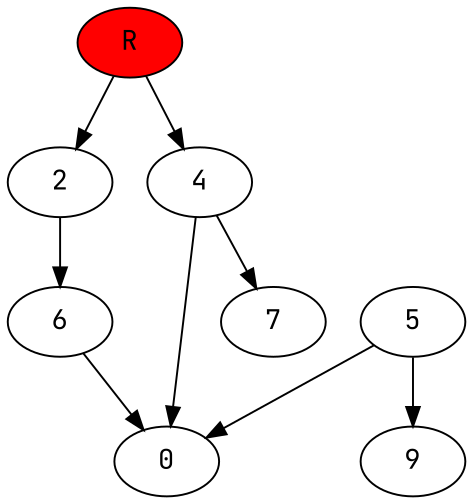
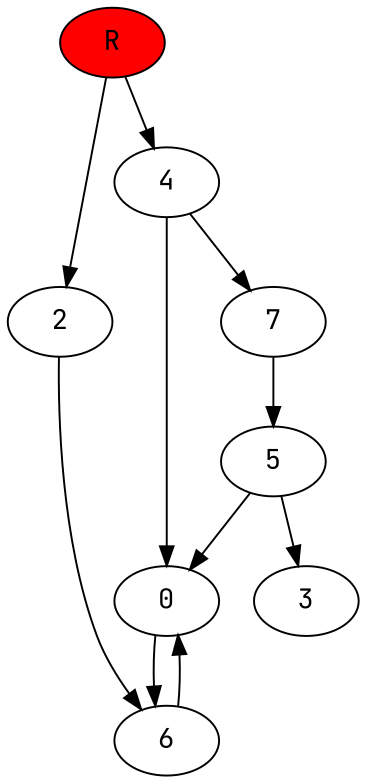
edge "7" -> "5": added
node "9": label "9" -> "3"
edge "0" -> "6": added
